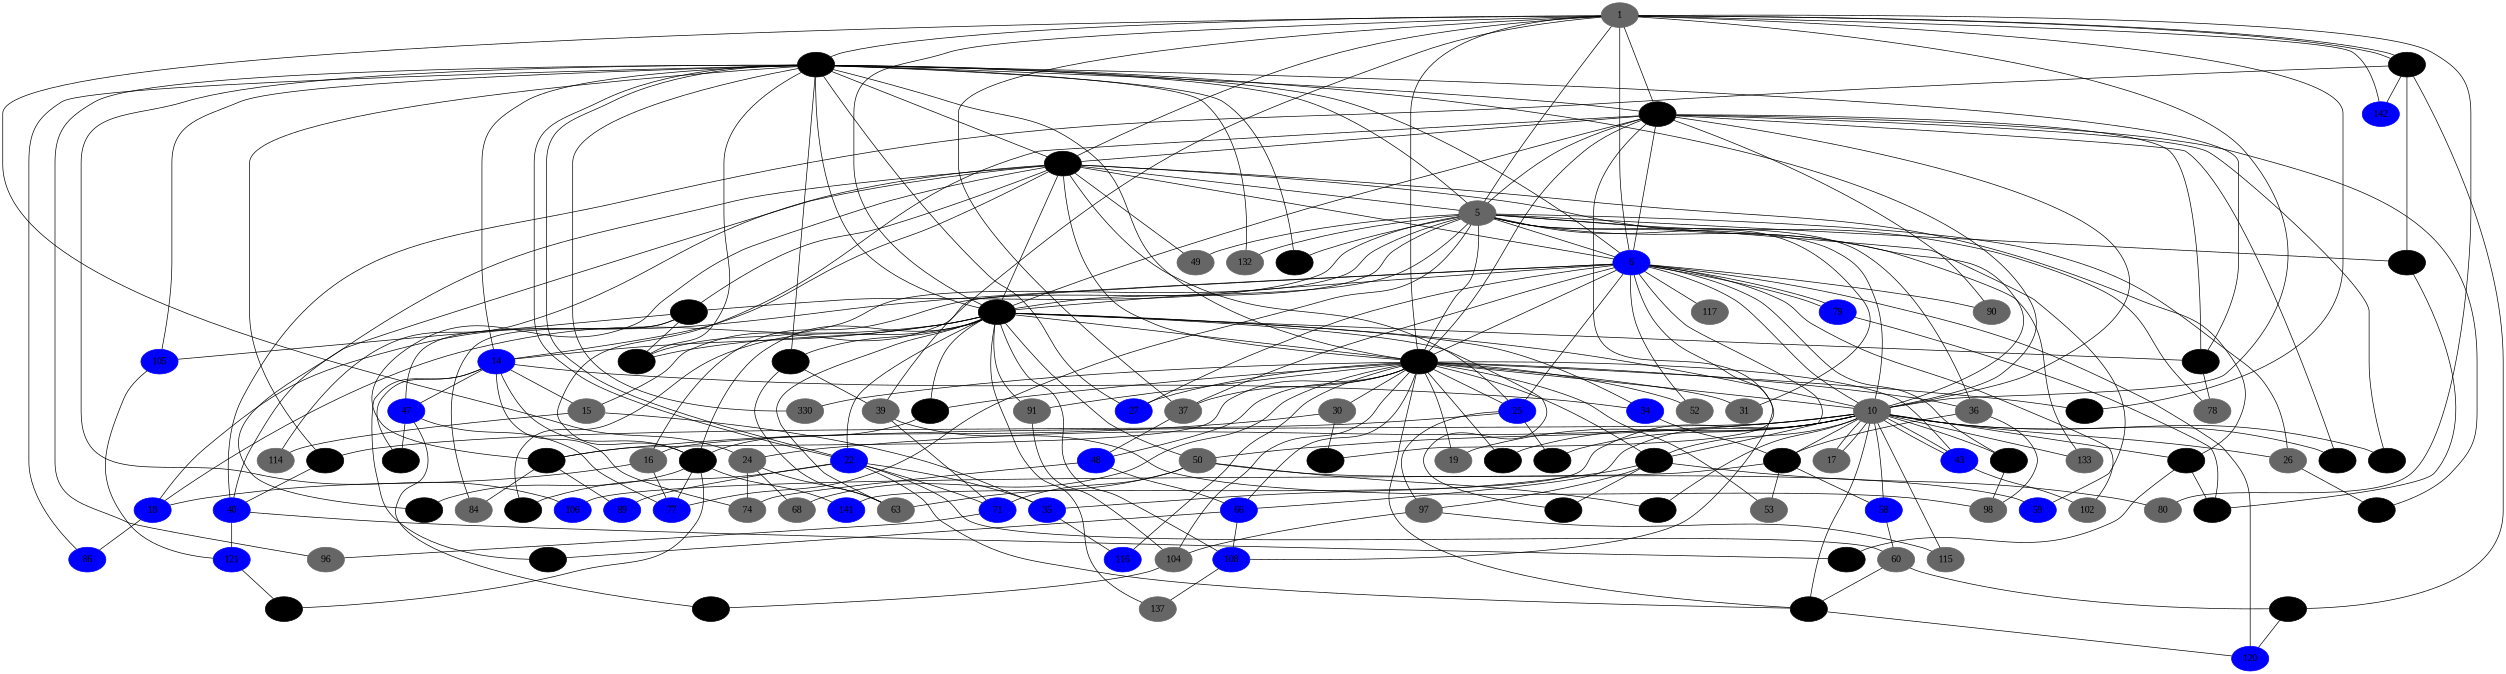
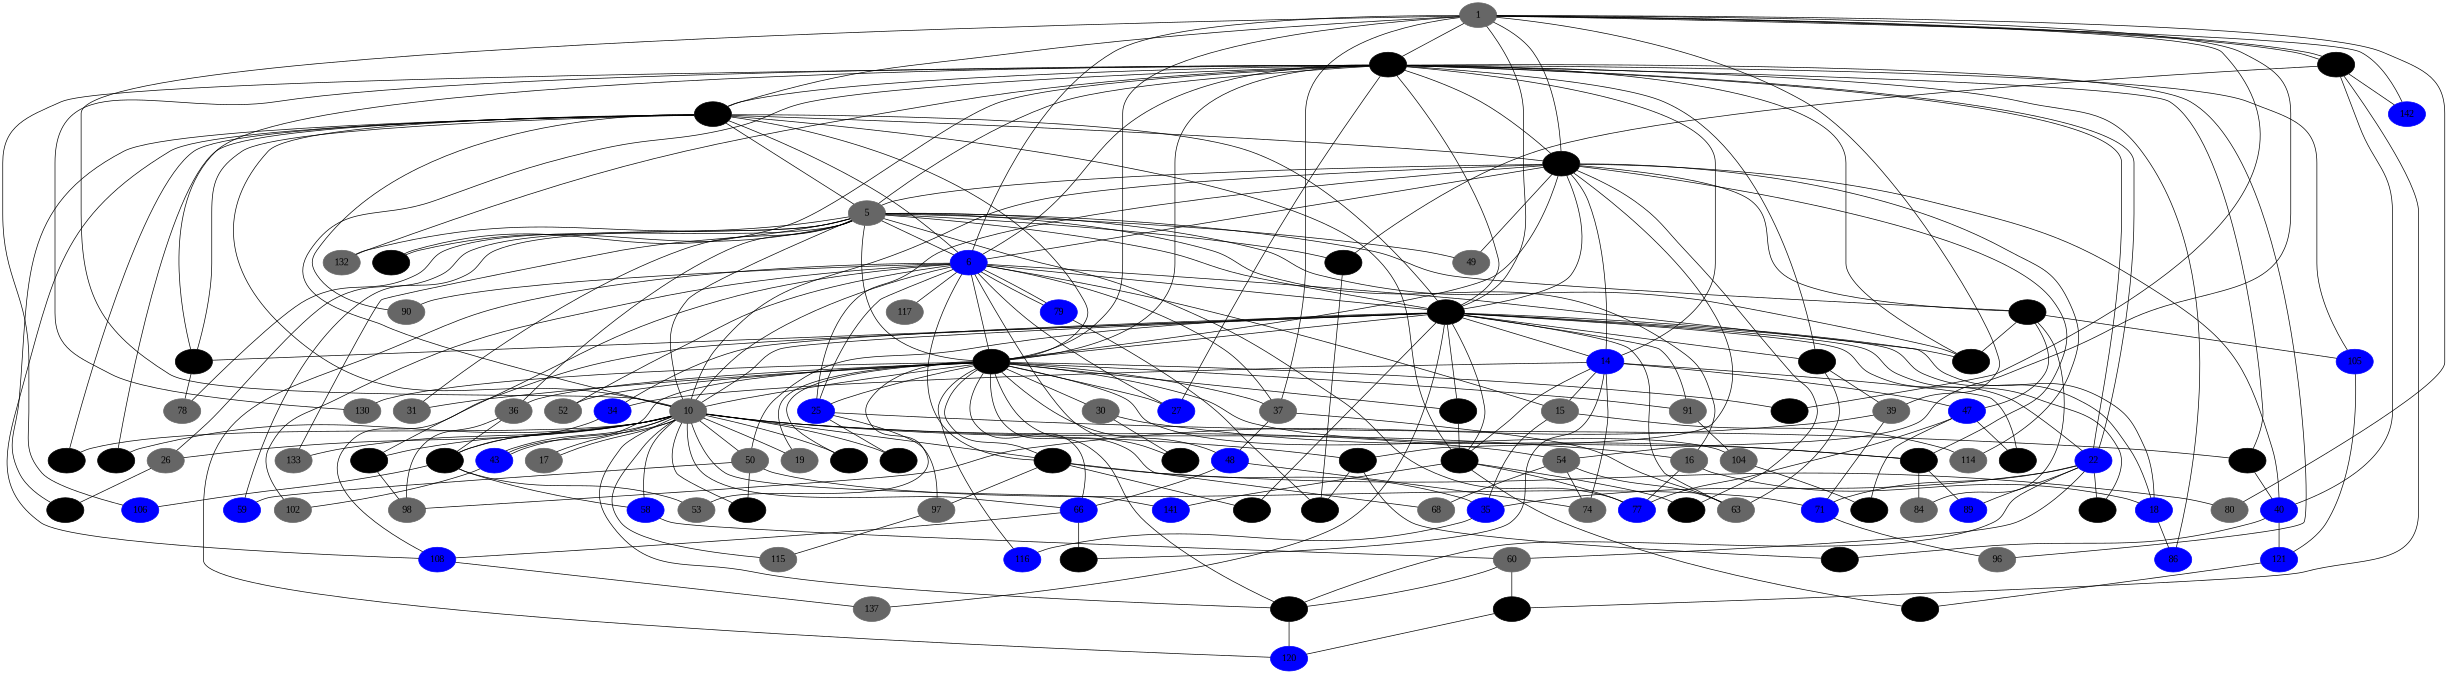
edge "1" -- "5": removed
node "330": label "330" -> "130"
node "24": label "24" -> "54"
edge "50" -- "63": now "37" -- "63"
edge "97" -- "104": removed
